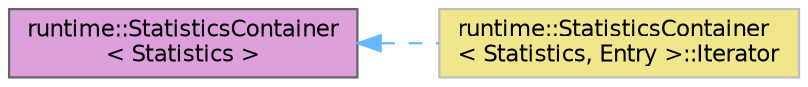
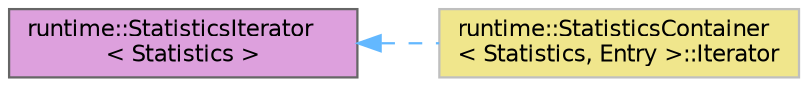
node "runtime::StatisticsContainer < Statistics >": label "runtime::StatisticsContainer < Statistics >" -> "runtime::StatisticsIterator < Statistics >"
